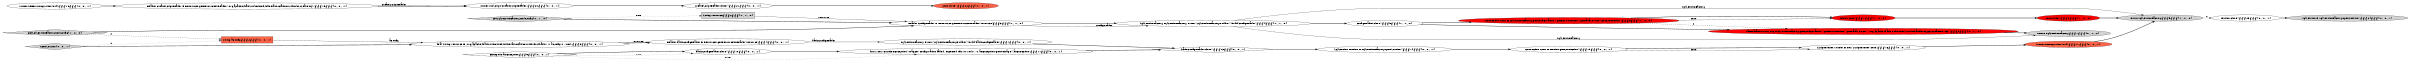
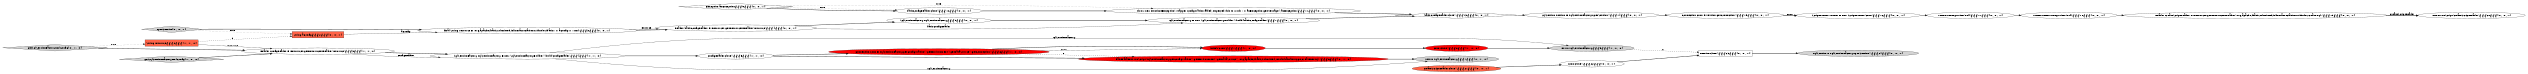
edge "runner.runScript(createScriptReader)@@@20@@@['0', '0', '1']" -> "createScriptReader.close()@@@21@@@['0', '0', '1']": removed
node "createScriptReader.close()@@@21@@@['0', '0', '1']": fillcolor white -> tomato
node "conn.close()@@@22@@@['0', '0', '1']": fillcolor tomato -> white
node "String resource@@@2@@@['1', '1', '0']": fillcolor lightgray -> tomato
node "session.close()@@@23@@@['0', '0', '1']": shape ellipse -> box
node "SqlSessionFactory sqlSessionFactory@@@5@@@['0', '0', '1']": added
edge "runner.setLogWriter(null)@@@17@@@['0', '0', '1']" -> "return sqlSessionFactory@@@9@@@['1', '0', '0']": now "runner.setLogWriter(null)@@@17@@@['0', '0', '1']" -> "runner.setErrorLogWriter(null)@@@18@@@['0', '0', '1']"
edge "getSqlSessionFactoryXmlConfig['1', '0', '0']" -> "String aConfig@@@2@@@['0', '0', '1']": now "String resource@@@2@@@['1', '1', '0']" -> "String aConfig@@@2@@@['0', '0', '1']"
edge "openSession['0', '0', '1']" -> "String aConfig@@@2@@@['0', '0', '1']": label "0" -> "true"
node "runner.setLogWriter(null)@@@17@@@['0', '0', '1']": fillcolor tomato -> white
edge "conn.close()@@@22@@@['0', '0', '1']" -> "session.close()@@@23@@@['0', '0', '1']": added
